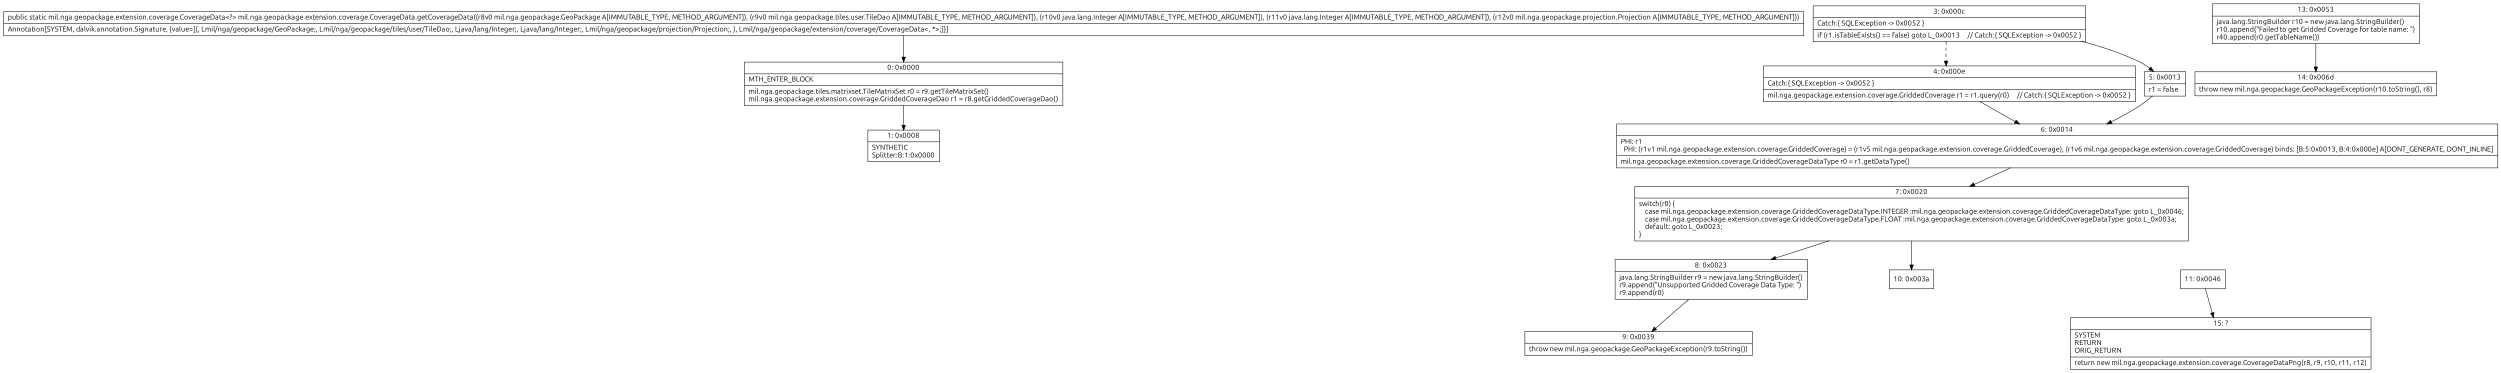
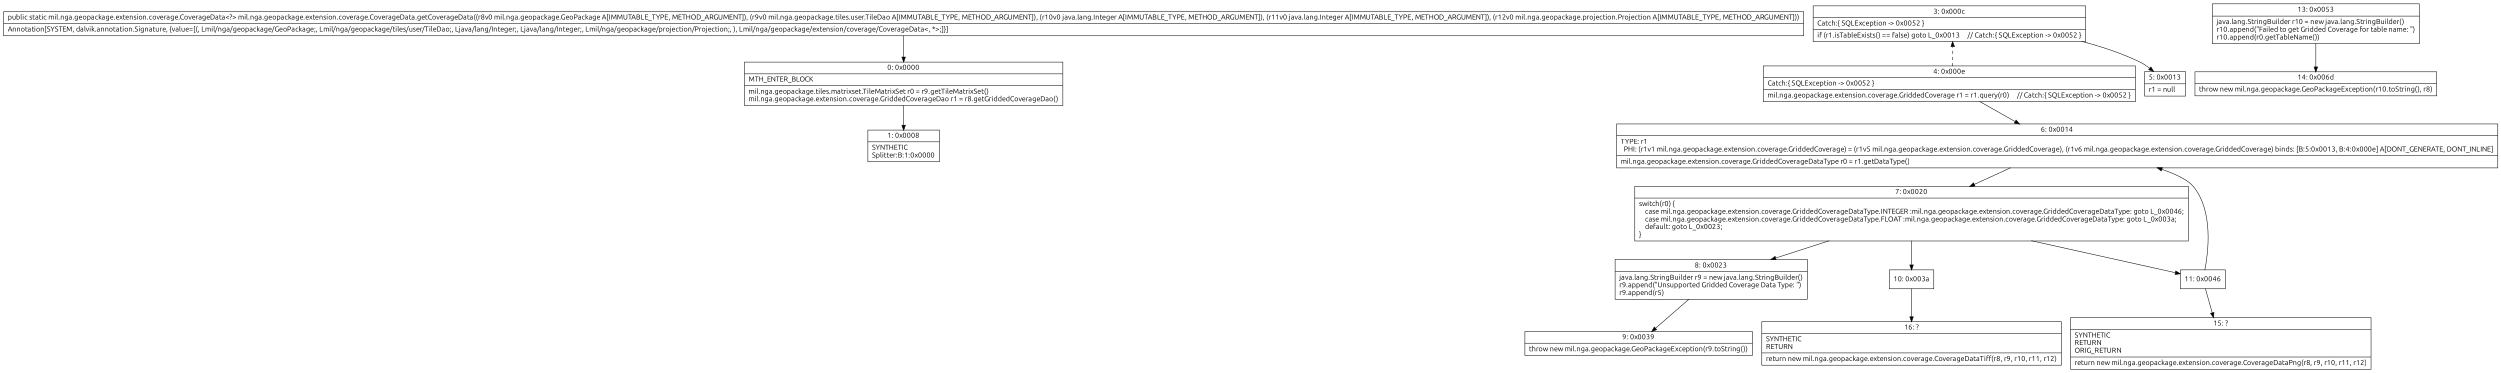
node "13: 0x0053": text "r40.append(r0.getTableName())" -> "r10.append(r0.getTableName())"
edge "3: 0x000c" -> "4: 0x000e": reversed
node "5: 0x0013": text "r1 = false" -> "r1 = null"
edge "5: 0x0013" -> "6: 0x0014": now "11: 0x0046" -> "6: 0x0014"
node "6: 0x0014": text "PHI: r1" -> "TYPE: r1"
edge "7: 0x0020" -> "11: 0x0046": added
node "8: 0x0023": text "r9.append(r0)" -> "r9.append(r5)"
node "15: ?": text "SYSTEM" -> "SYNTHETIC"
node "16: ?": added
